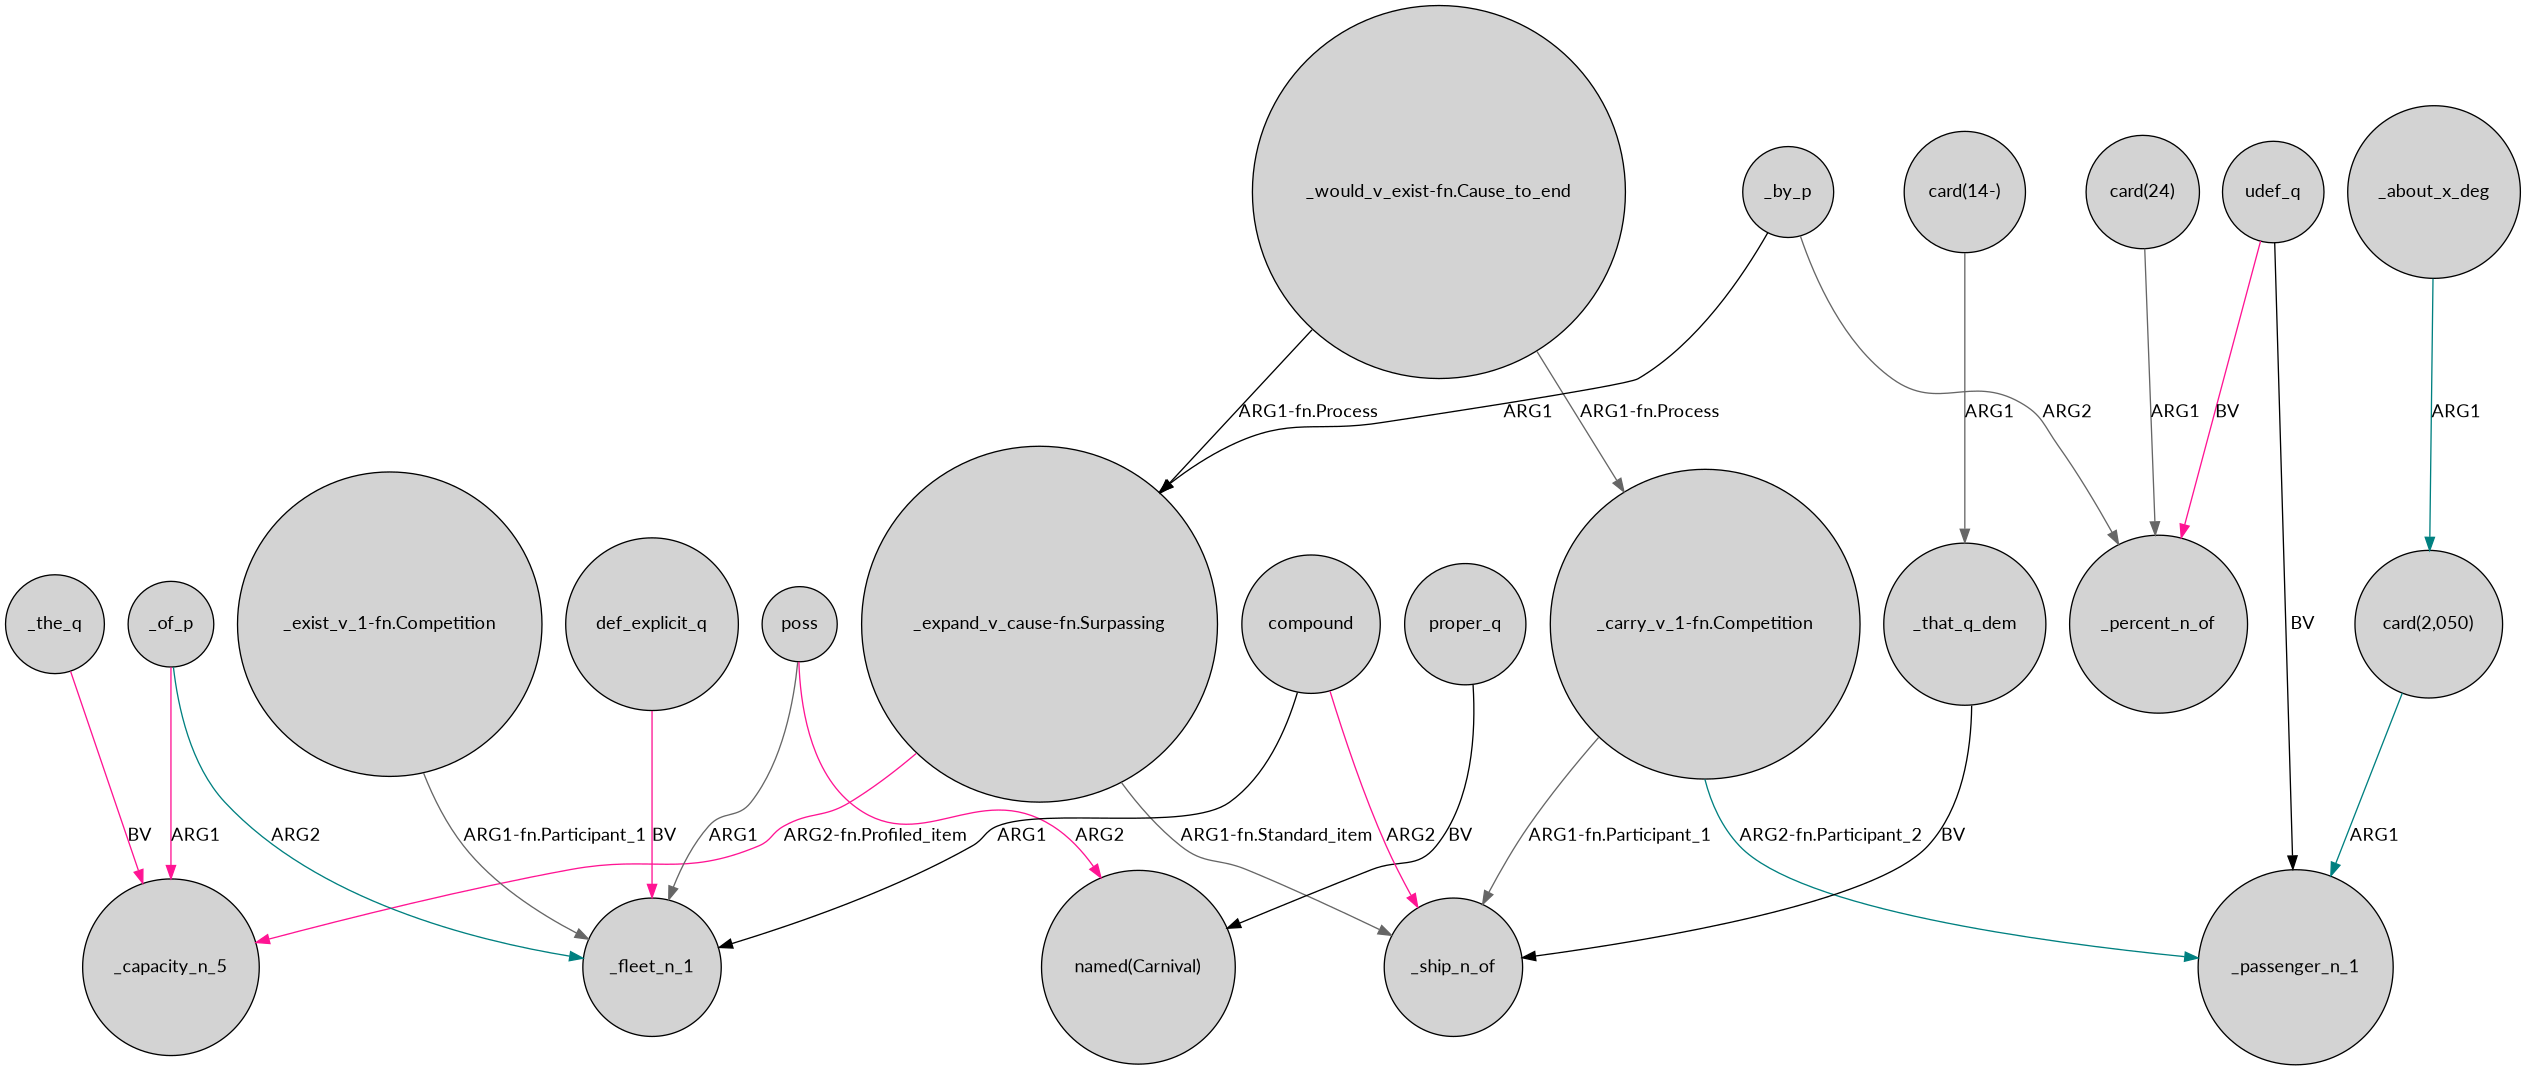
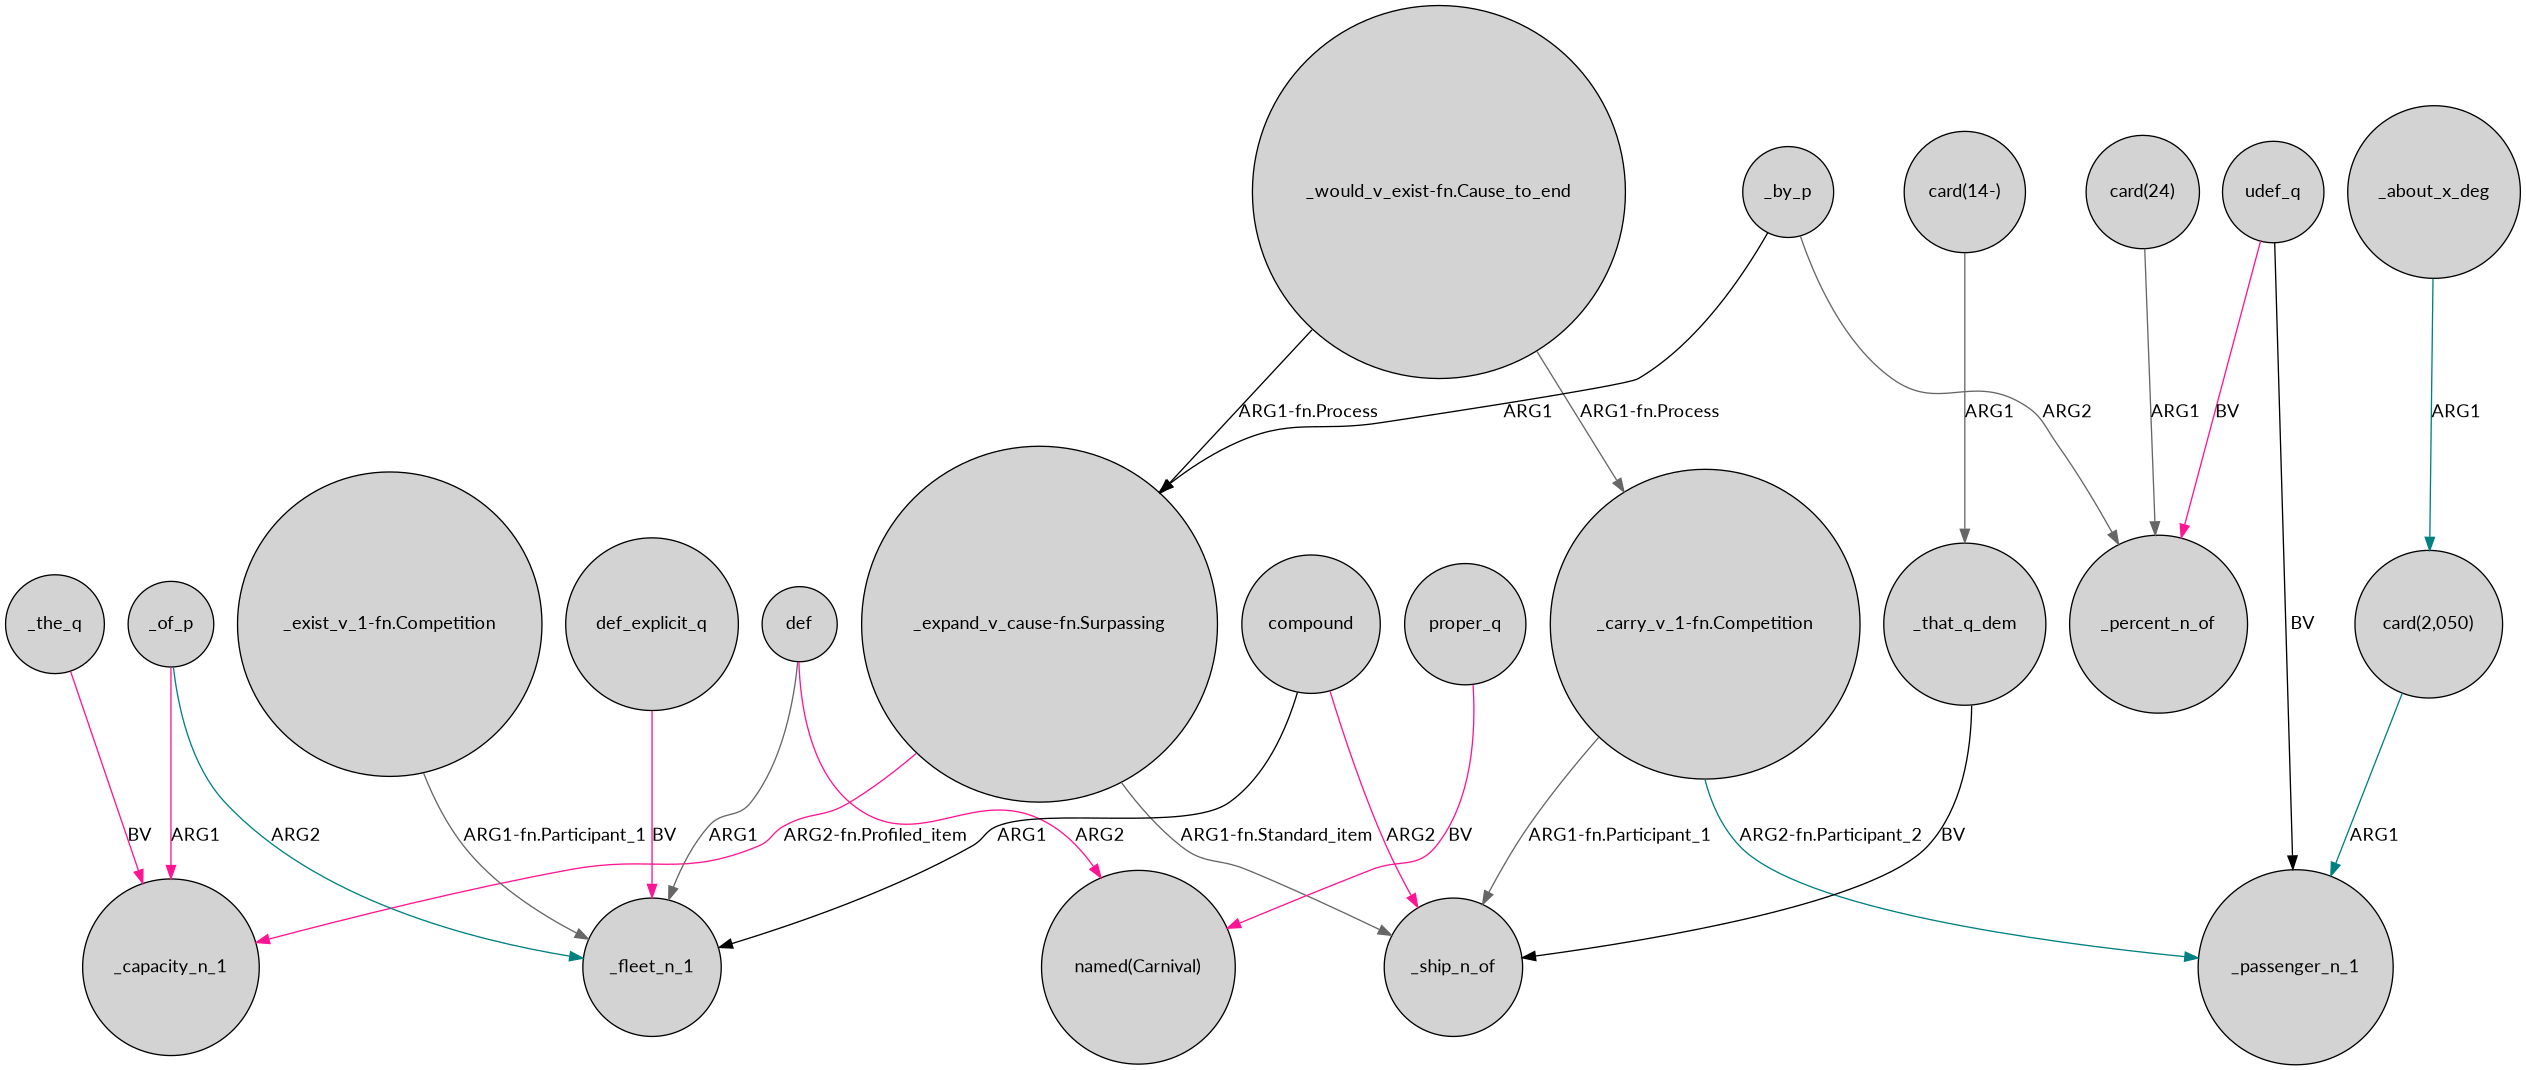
node "poss": label "poss" -> "def"
edge "proper_q" -> "named(Carnival)": color black -> deeppink
node "_capacity_n_5": label "_capacity_n_5" -> "_capacity_n_1"
